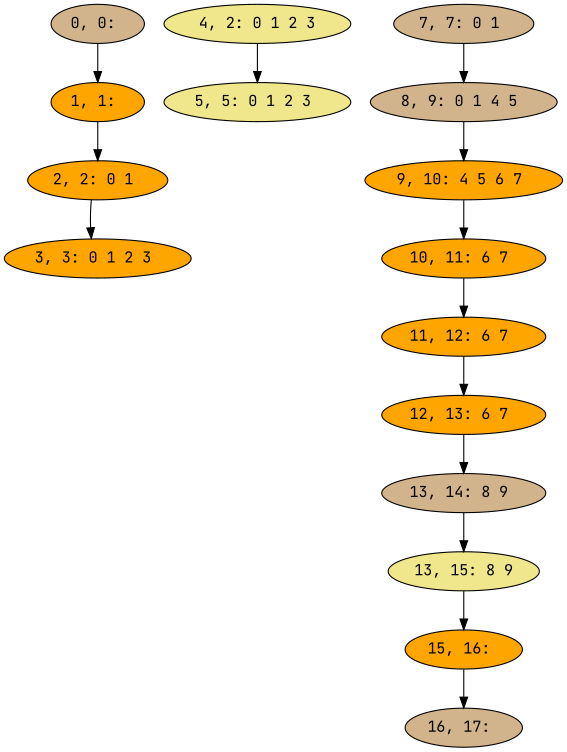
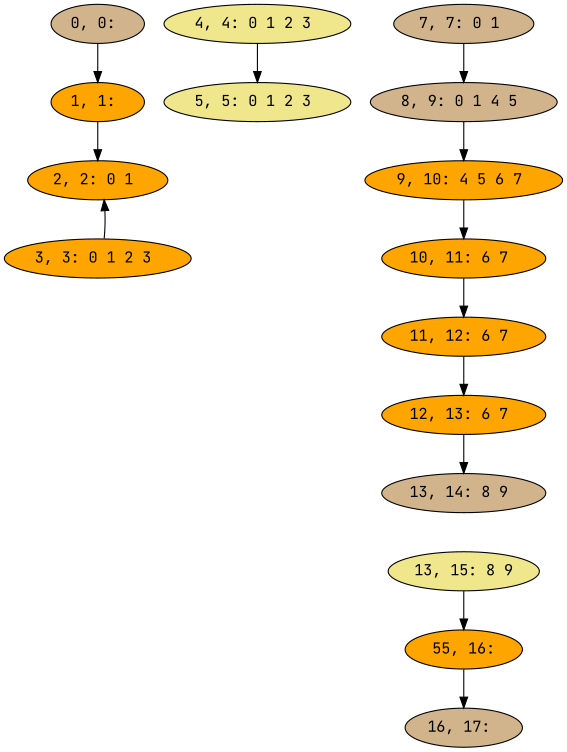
node "4, 2: 0 1 2 3": label "4, 2: 0 1 2 3" -> "4, 4: 0 1 2 3"
edge "2, 2: 0 1" -> "3, 3: 0 1 2 3": reversed
edge "13, 14: 8 9" -> "13, 15: 8 9": removed
node "15, 16:": label "15, 16:" -> "55, 16:"
